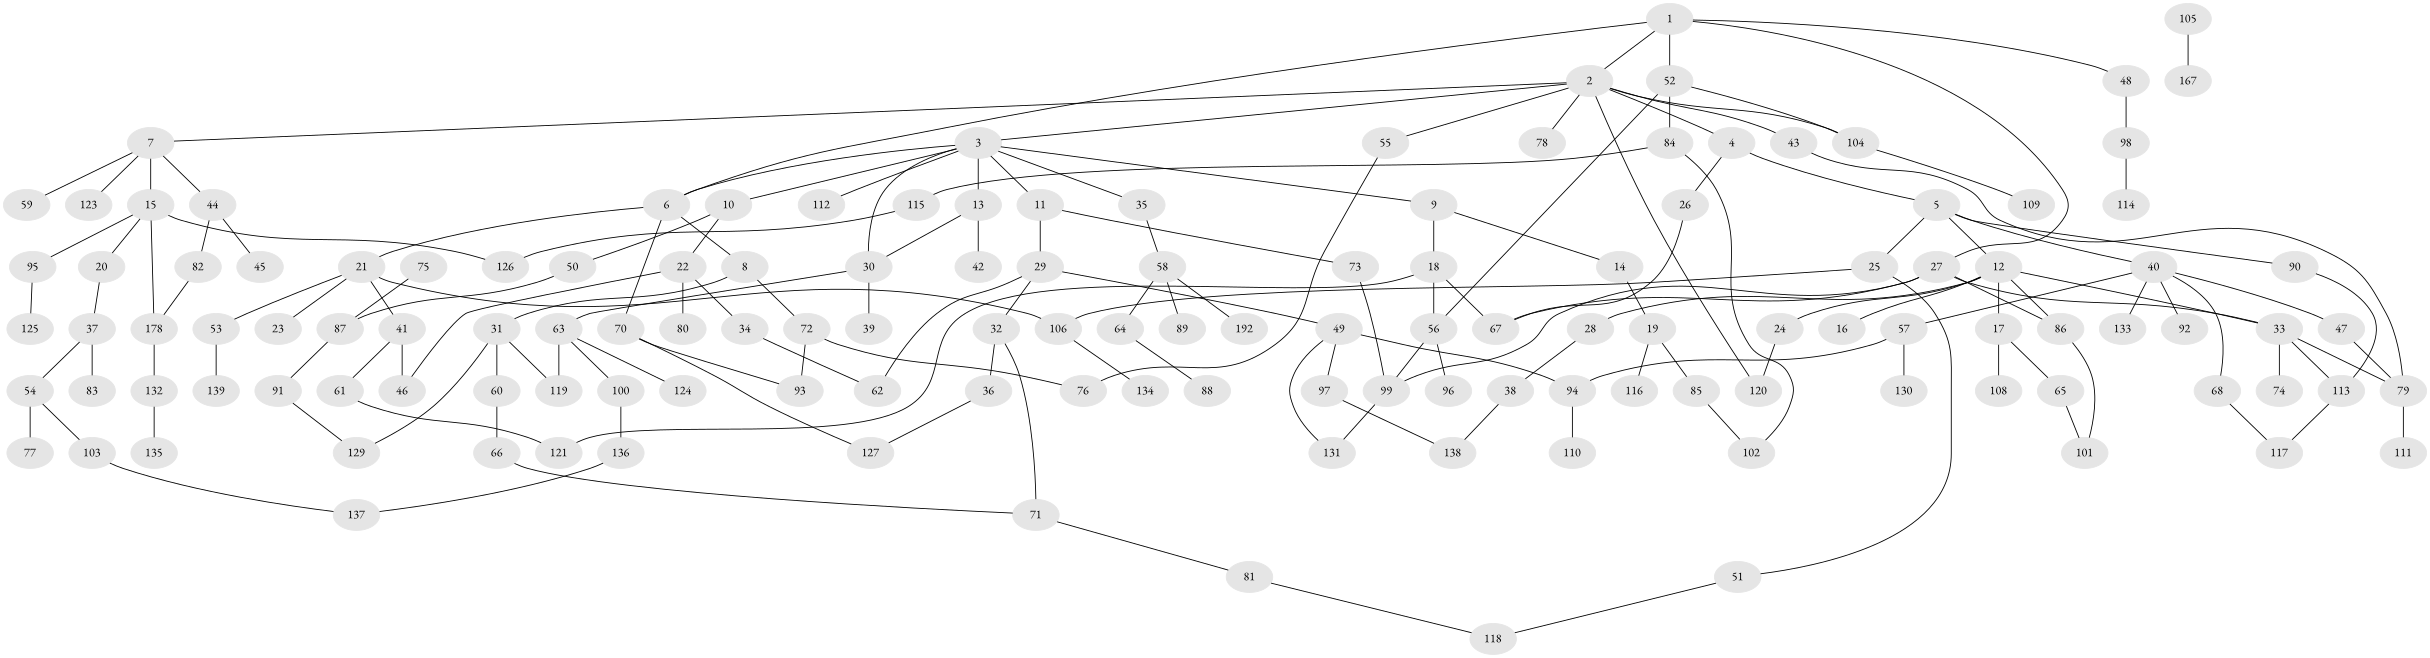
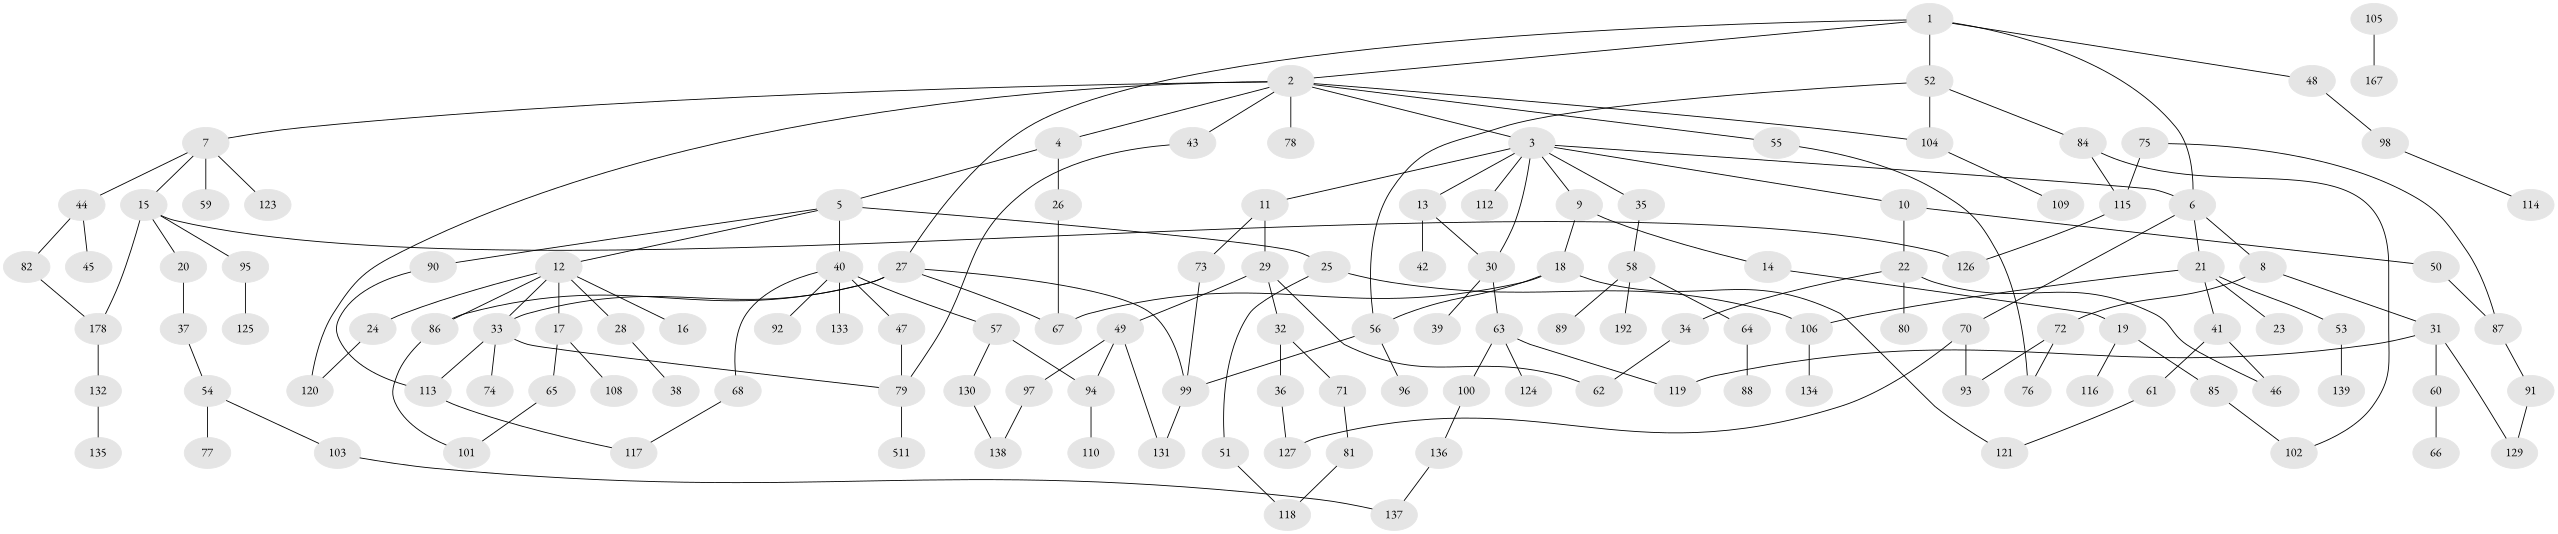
edge "75" -- "115": added
node "83": removed
edge "38" -- "138": now "130" -- "138"
node "111": label "111" -> "511"
edge "66" -- "71": removed
